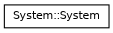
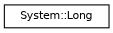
node "System::System": label "System::System" -> "System::Long"
